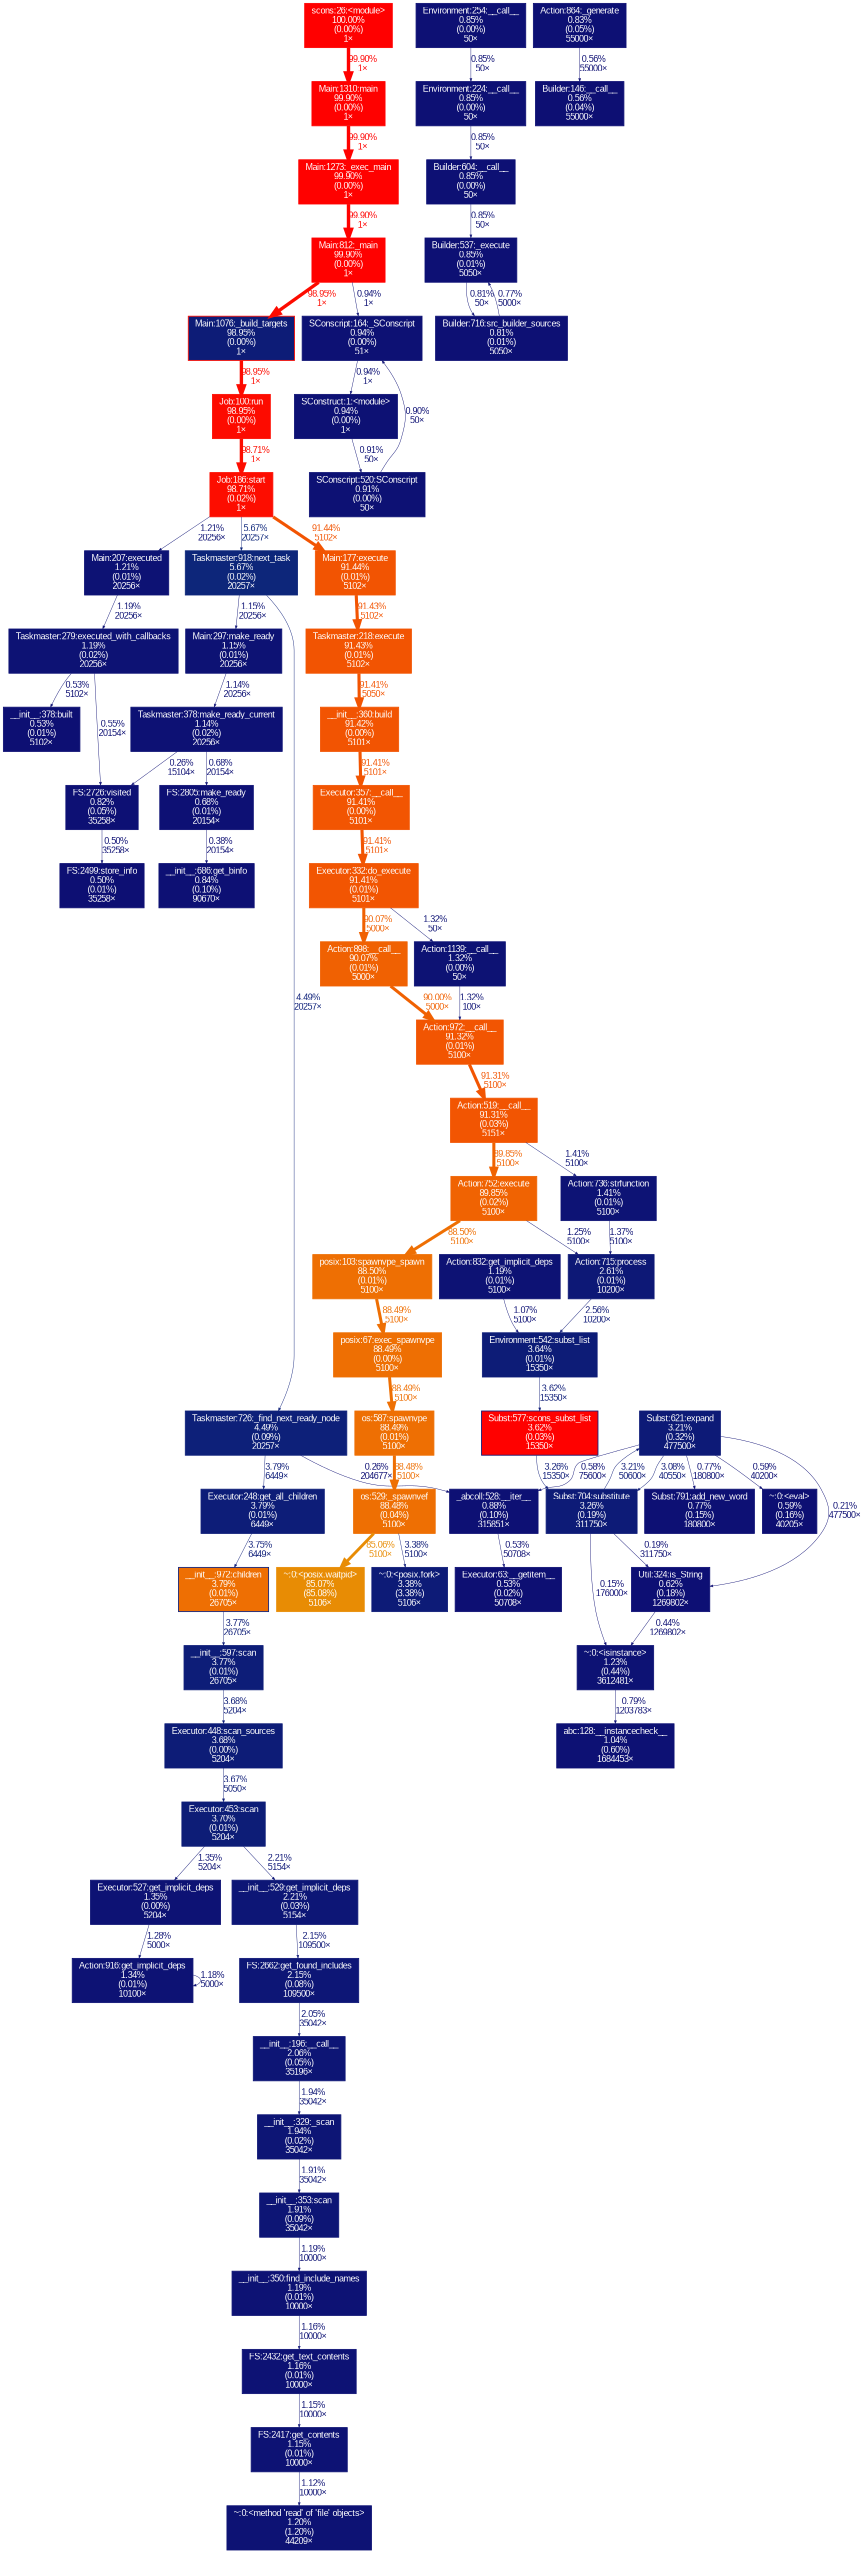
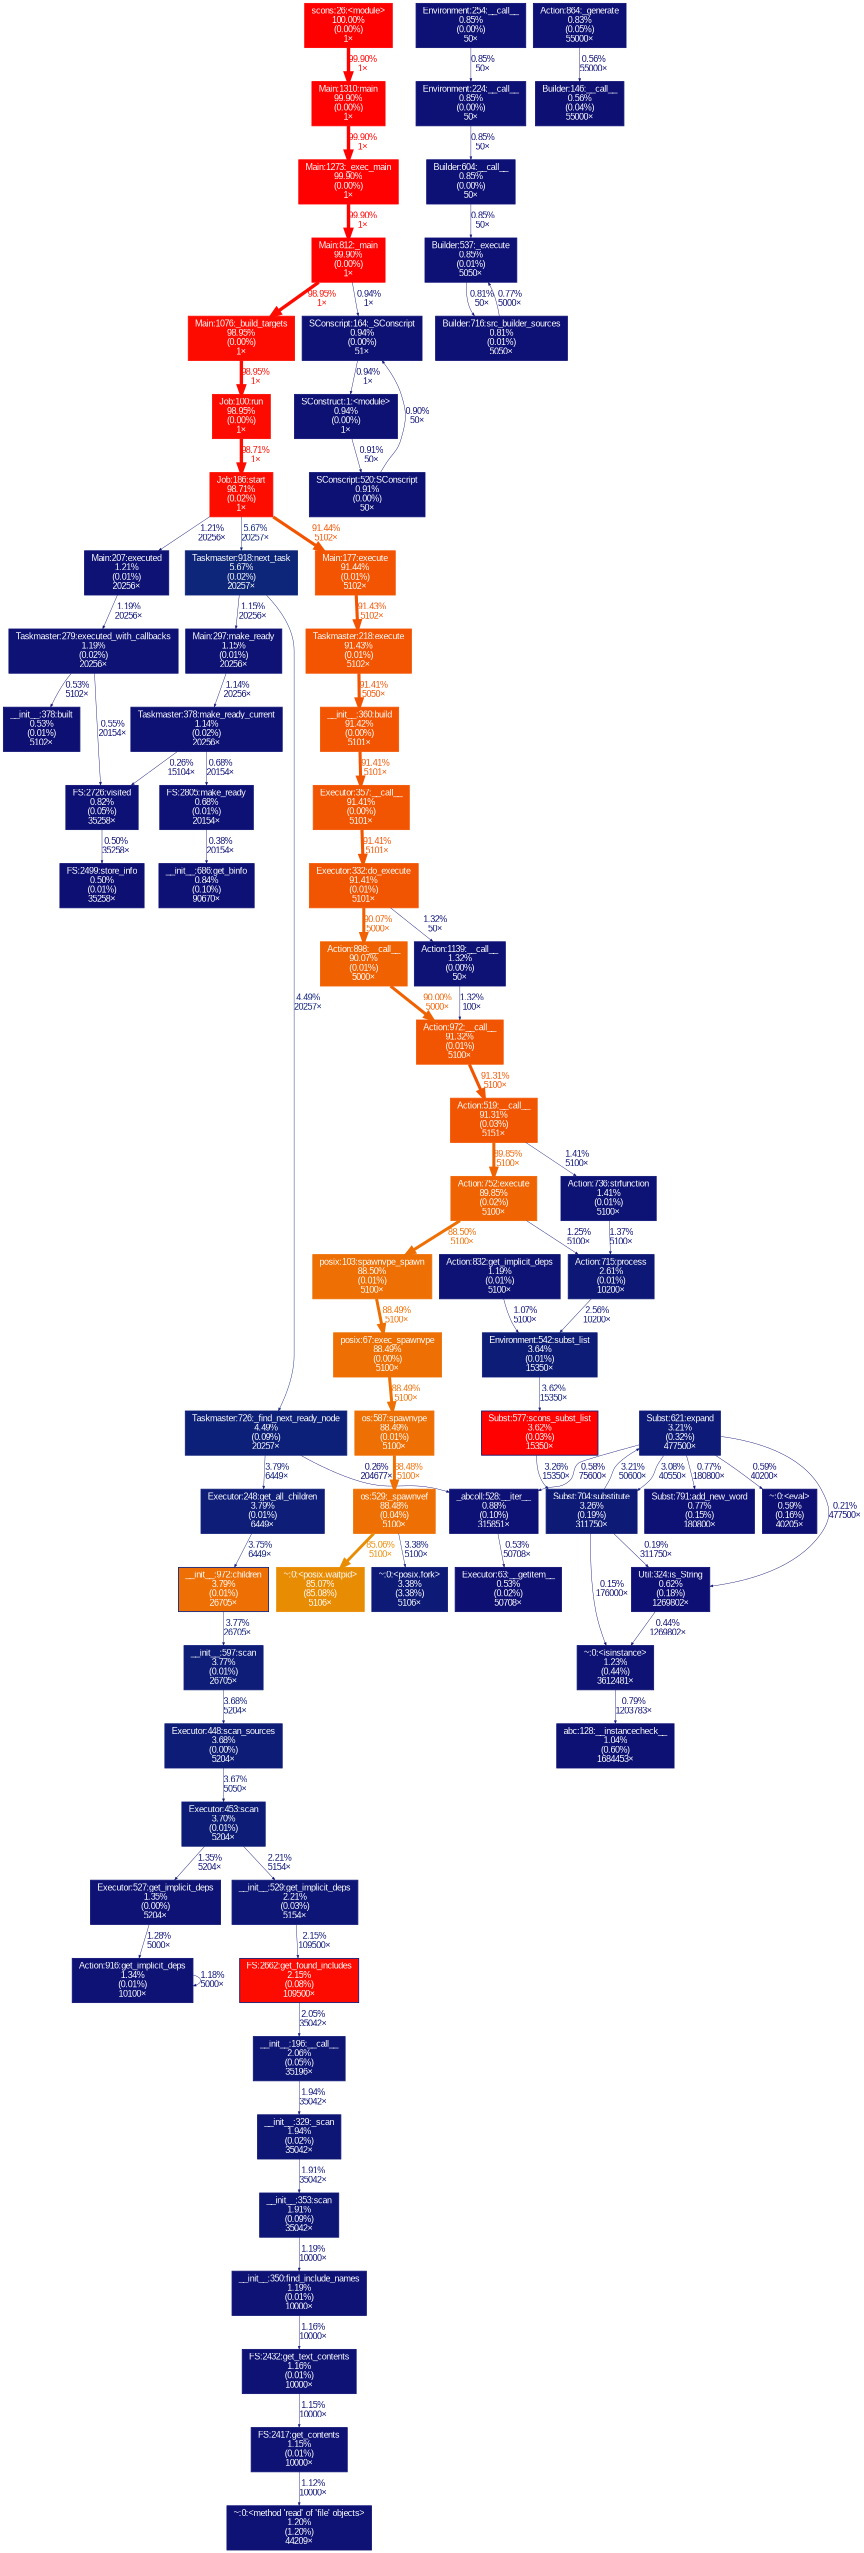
node "Main:1076:_build_targets 98.95% (0.00%) 1×": fillcolor #0d1c77 -> #fd0b00
node "FS:2662:get_found_includes 2.15% (0.08%) 109500×": fillcolor #0d1676 -> #fd0b00
